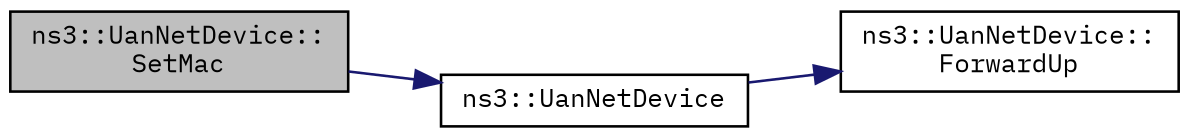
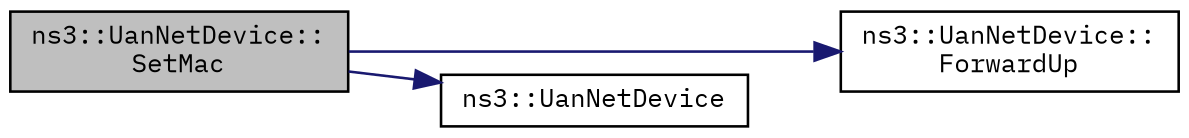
edge "ns3::UanNetDevice" -> "ns3::UanNetDevice:: ForwardUp": now "ns3::UanNetDevice:: SetMac" -> "ns3::UanNetDevice:: ForwardUp"
